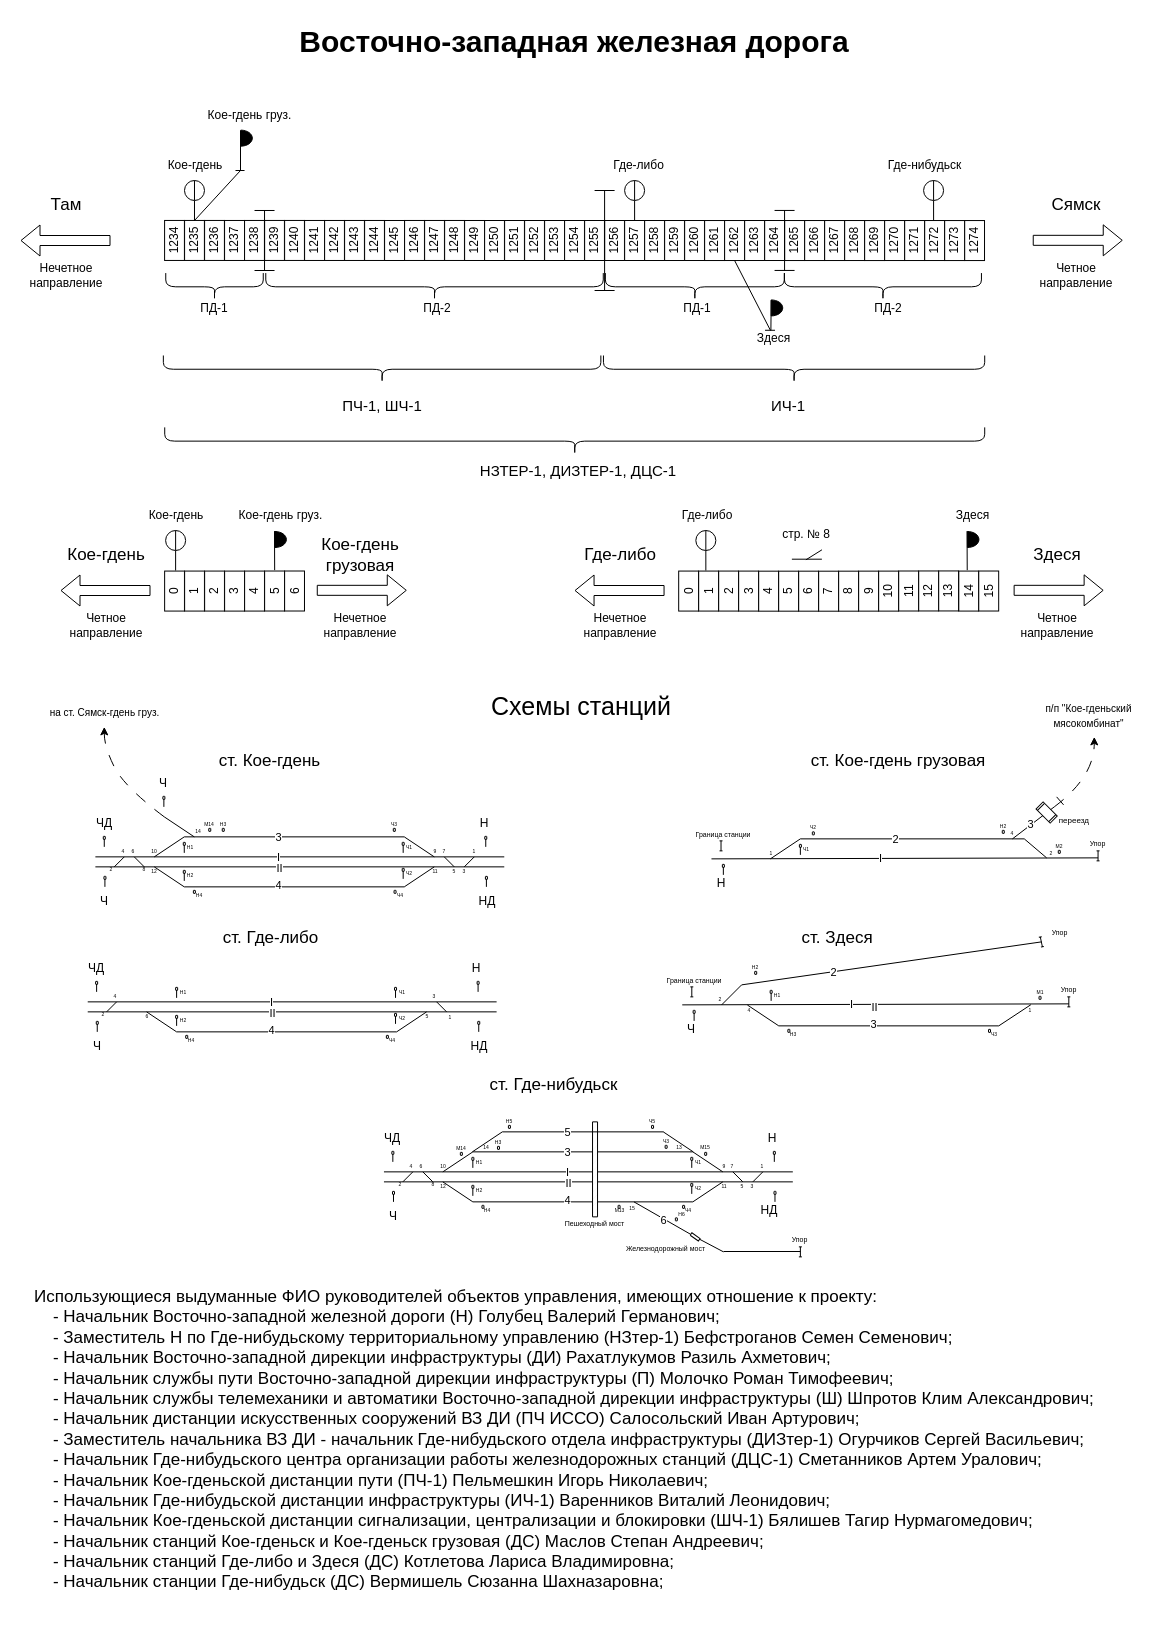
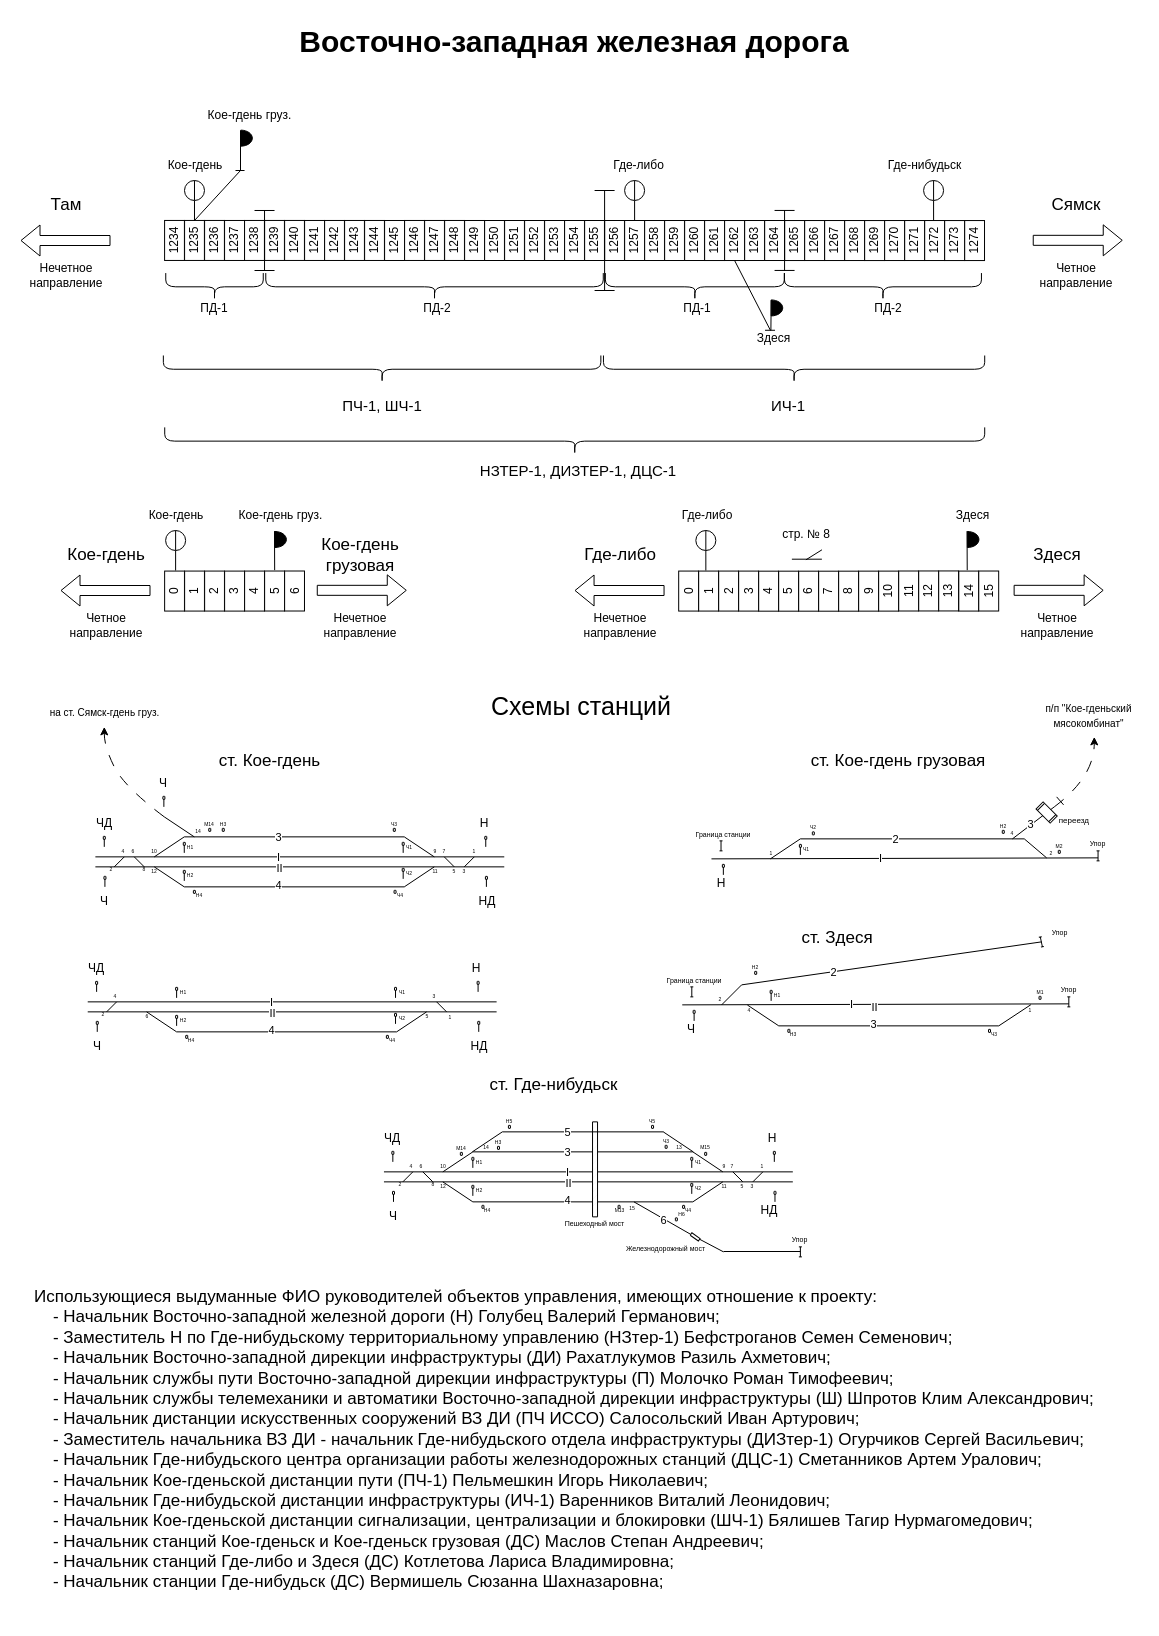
node "ст. Где-либо": removed
